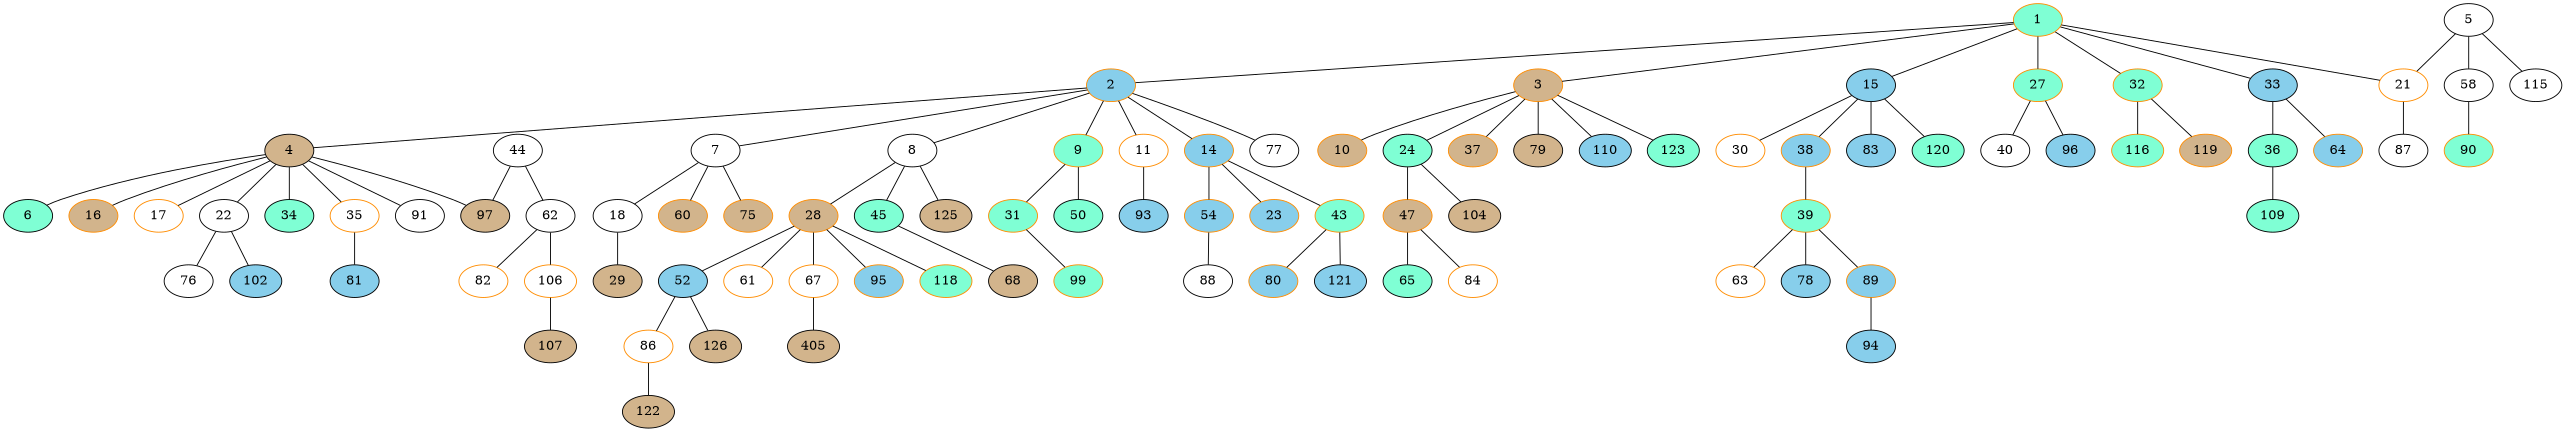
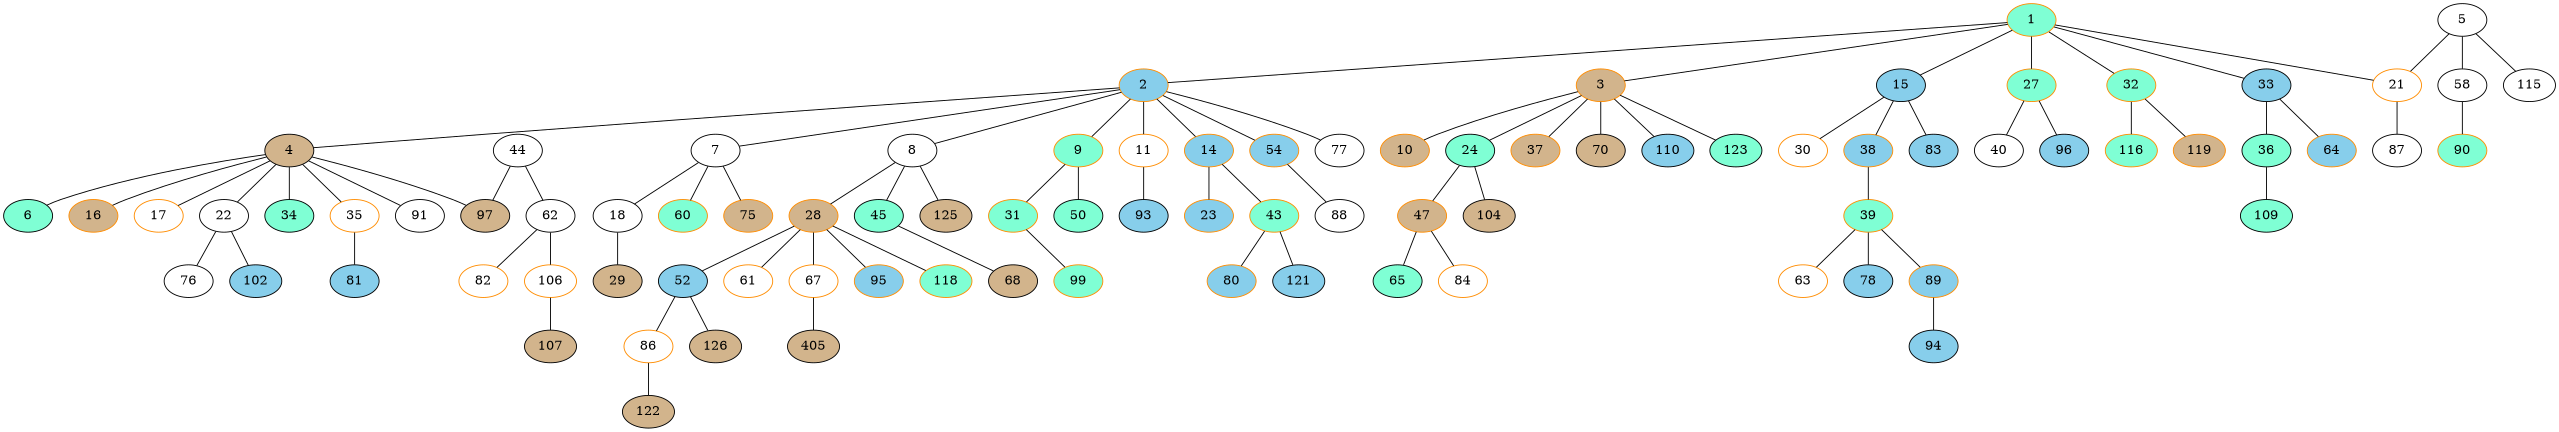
node "79": label "79" -> "70"
node "120": removed
edge "14" -- "54": now "2" -- "54"
node "60": fillcolor tan -> aquamarine
